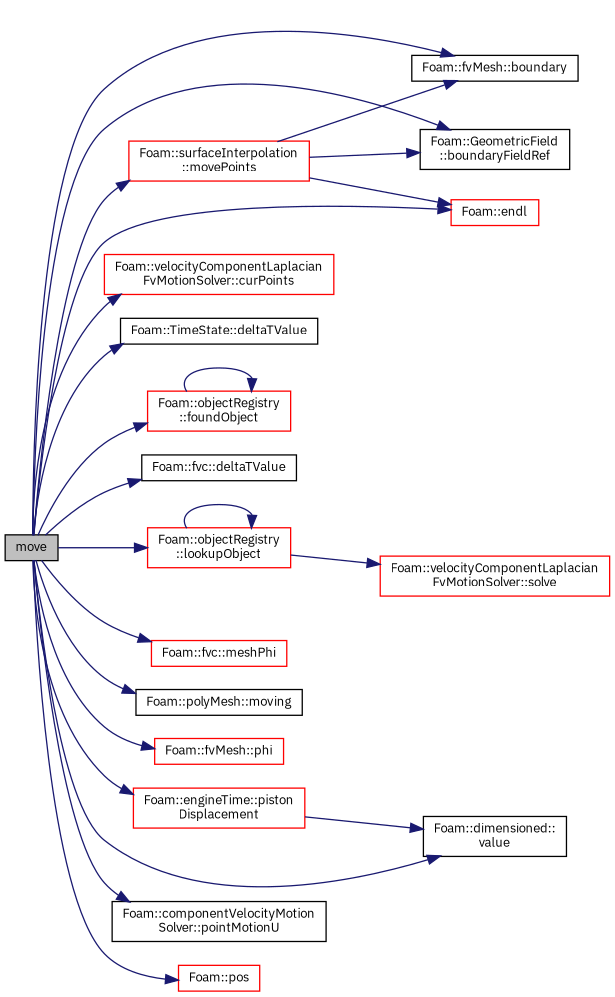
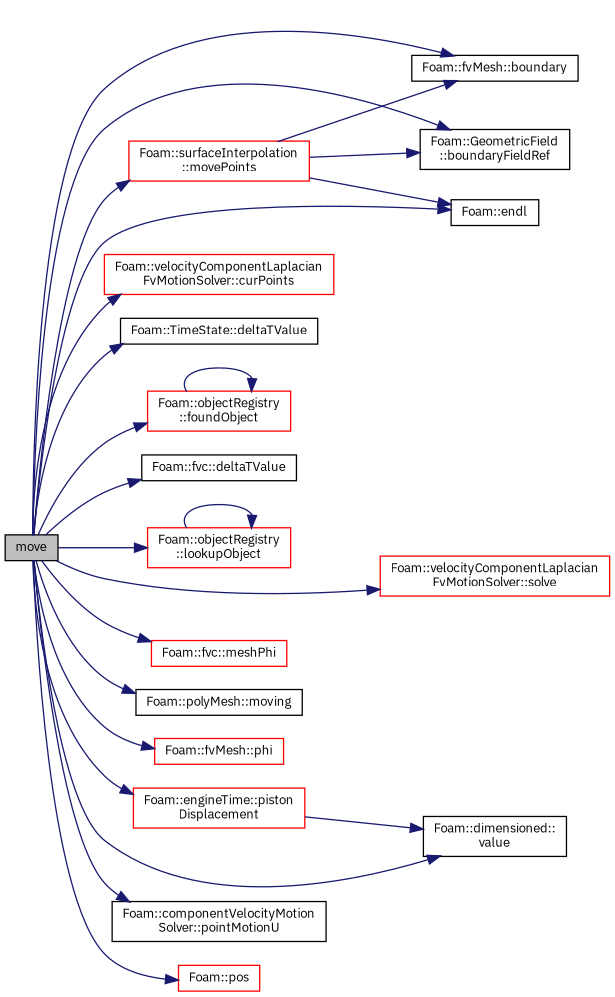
node "Foam::endl": color red -> black
edge "Foam::objectRegistry ::lookupObject" -> "Foam::velocityComponentLaplacian FvMotionSolver::solve": now "move" -> "Foam::velocityComponentLaplacian FvMotionSolver::solve"
